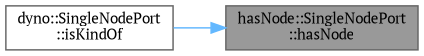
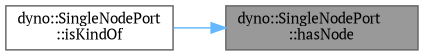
node "hasNode::SingleNodePort ::hasNode": label "hasNode::SingleNodePort ::hasNode" -> "dyno::SingleNodePort ::hasNode"
